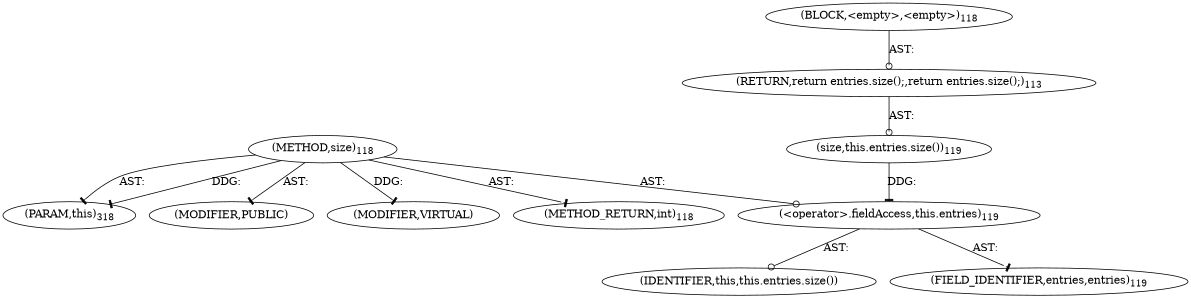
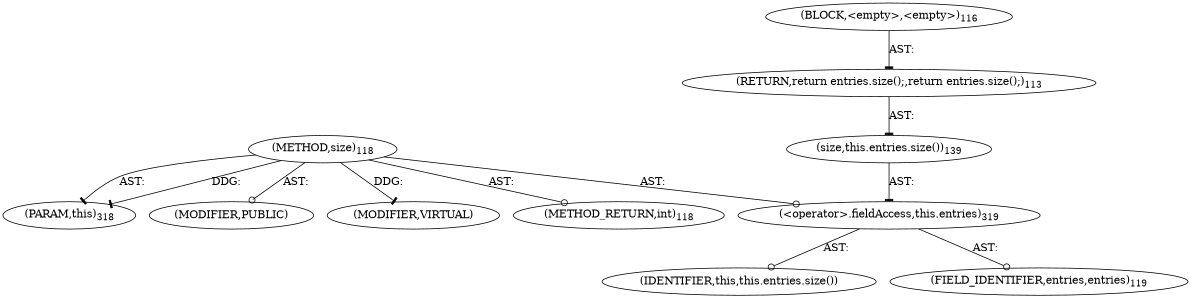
node "(BLOCK,<empty>,<empty>)": text "118" -> "116"
edge "(BLOCK,<empty>,<empty>)" -> "(RETURN,return entries.size();,return entries.size();)": arrowhead odot -> tee
edge "(RETURN,return entries.size();,return entries.size();)" -> "(size,this.entries.size())": arrowhead odot -> tee
node "(size,this.entries.size())": text "119" -> "139"
edge "(METHOD,size)" -> "(MODIFIER,PUBLIC)": arrowhead tee -> odot
edge "(METHOD,size)" -> "(METHOD_RETURN,int)": arrowhead tee -> odot
edge "(size,this.entries.size())" -> "(<operator>.fieldAccess,this.entries)": label "DDG: " -> "AST: "
node "(<operator>.fieldAccess,this.entries)": text "119" -> "319"
edge "(<operator>.fieldAccess,this.entries)" -> "(FIELD_IDENTIFIER,entries,entries)": arrowhead tee -> odot
